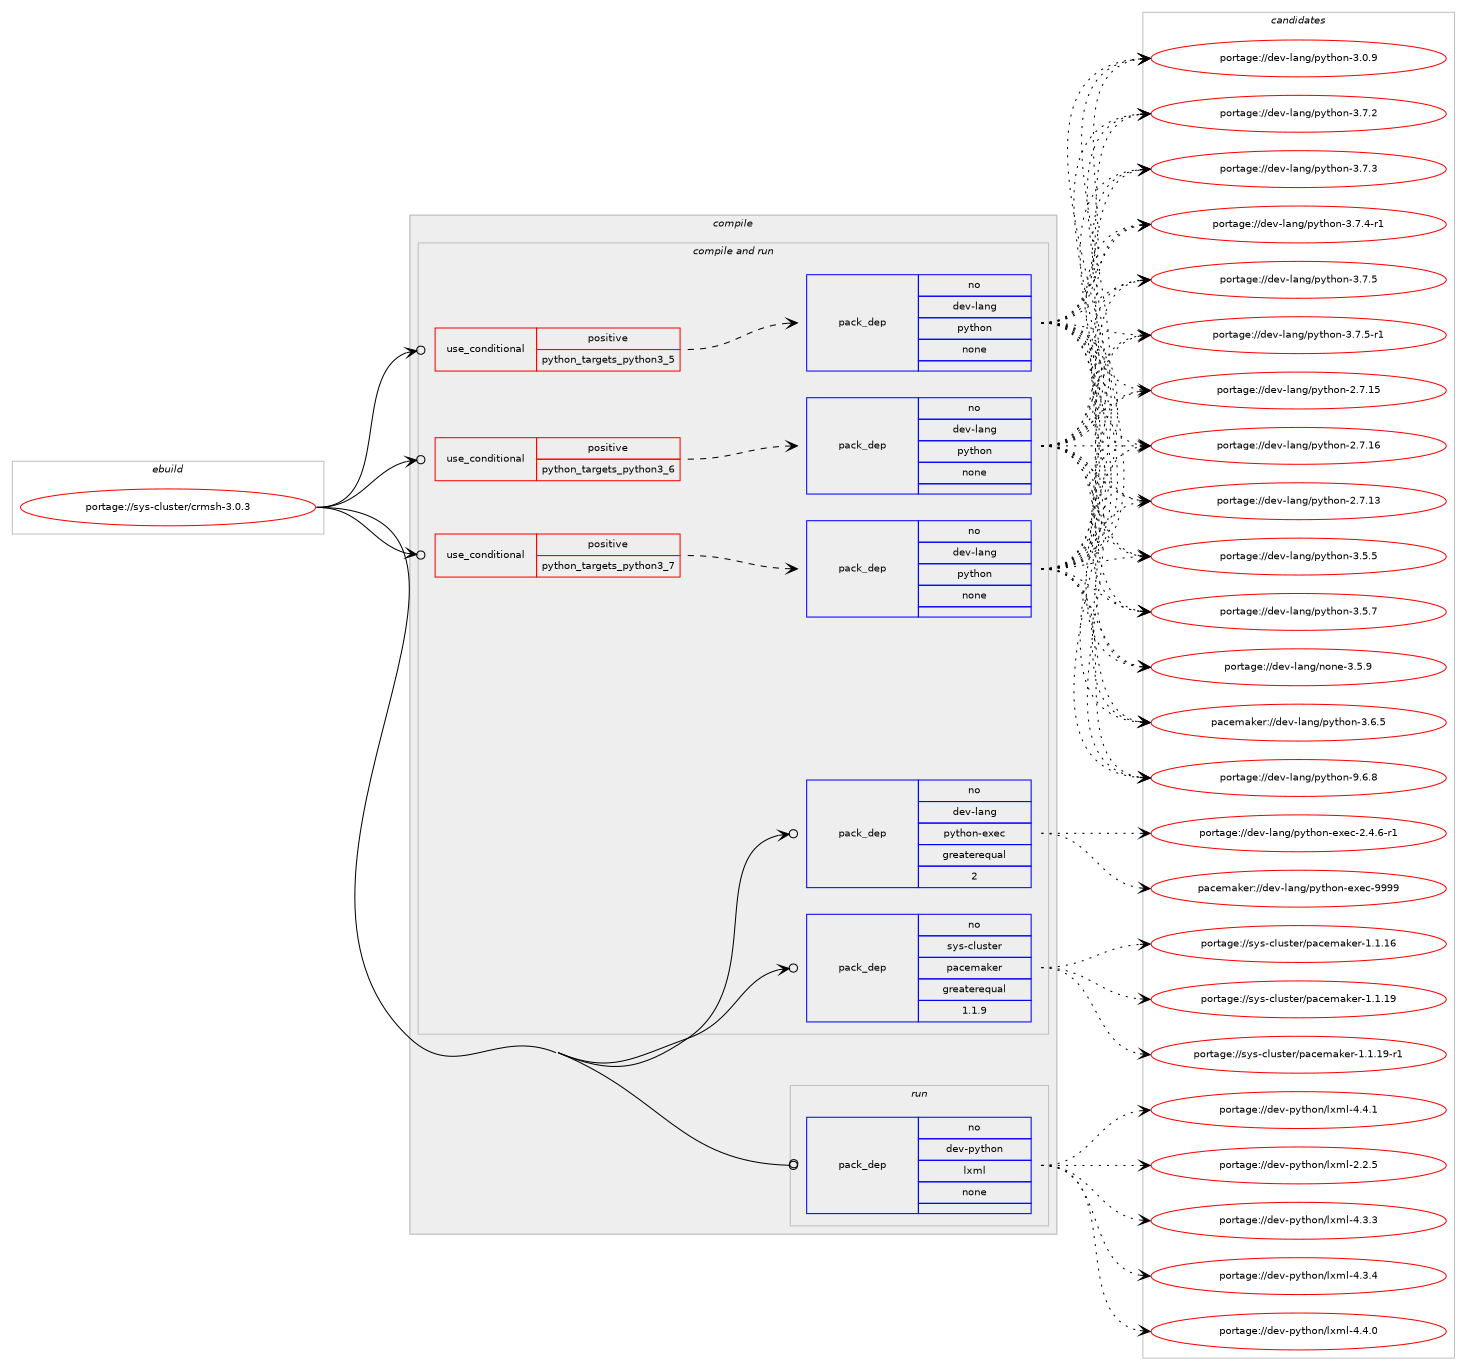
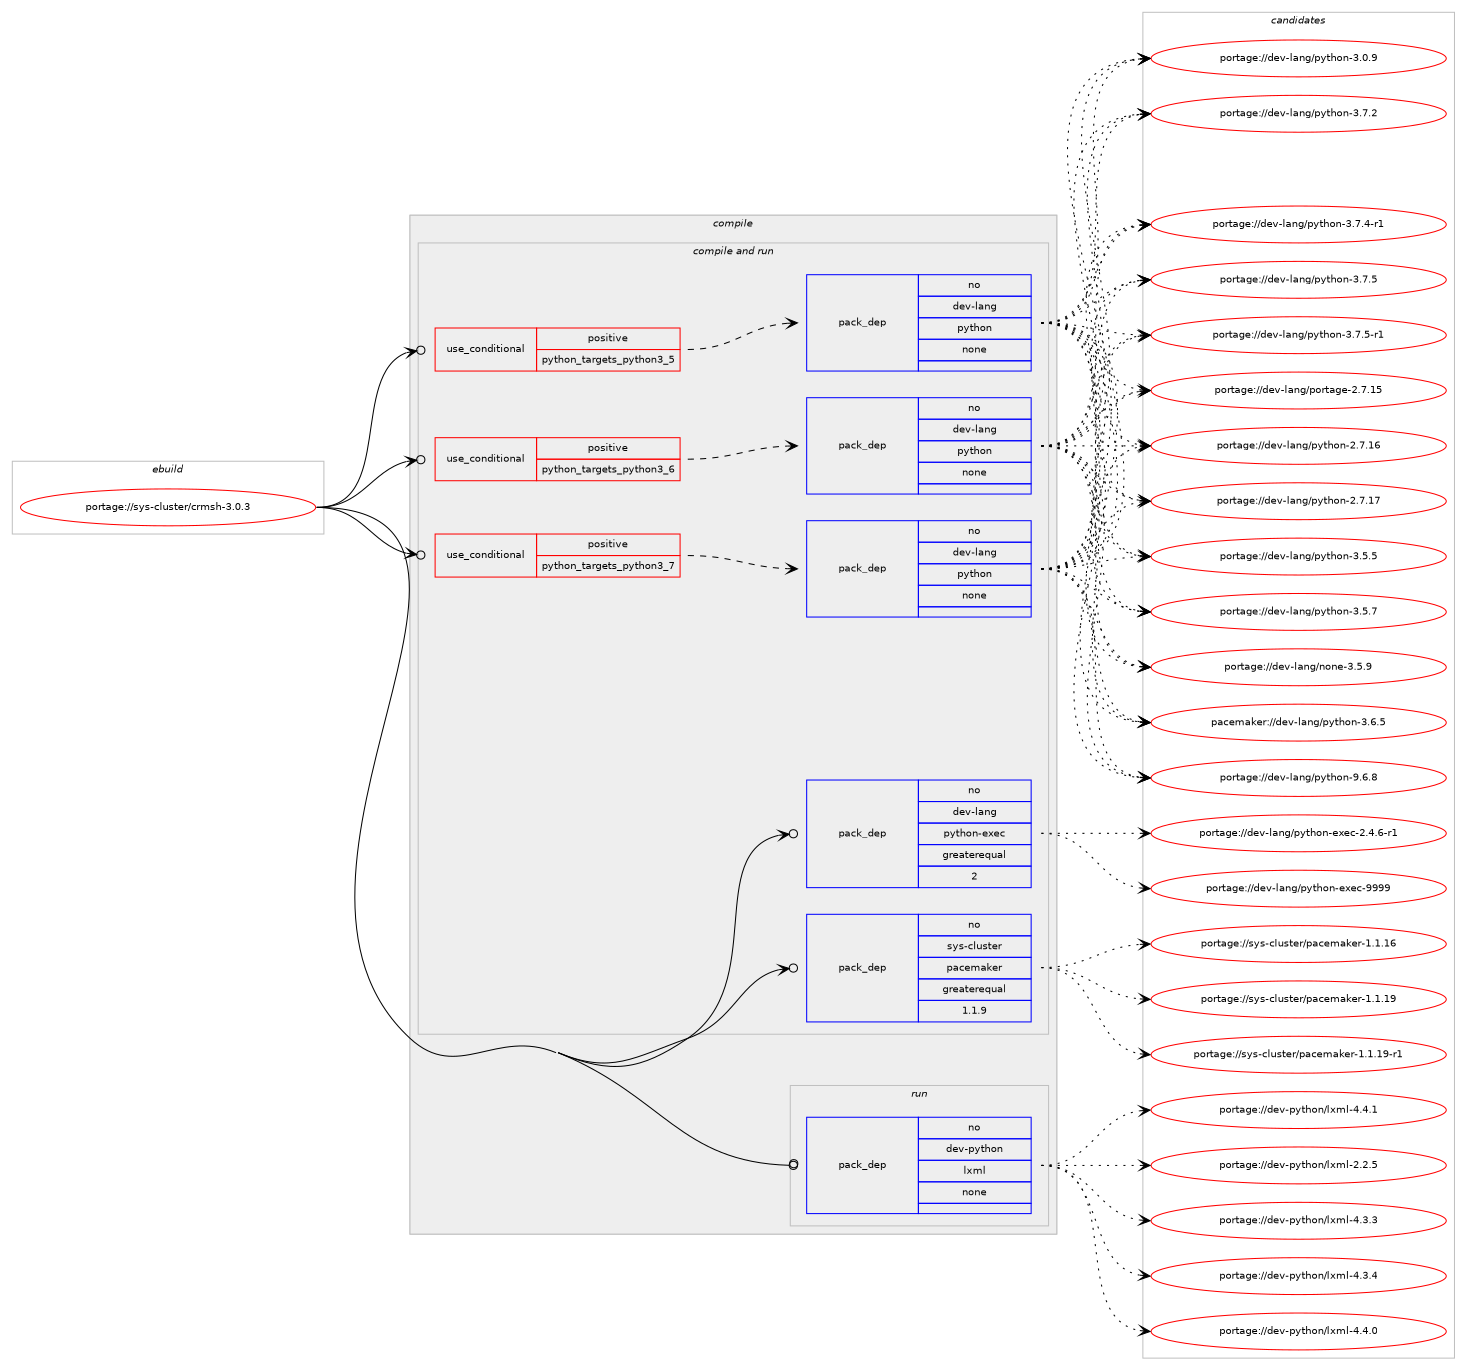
node "portage://dev-lang/python-3.7.3": removed
node "portage://dev-lang/python-2.7.15": label "portage://dev-lang/python-2.7.15" -> "portage://dev-lang/portage-2.7.15"
node "portage://dev-lang/python-2.7.13": label "portage://dev-lang/python-2.7.13" -> "portage://dev-lang/python-2.7.17"
node "pacemaker://dev-lang/python-exec-9999": label "pacemaker://dev-lang/python-exec-9999" -> "portage://dev-lang/python-exec-9999"
